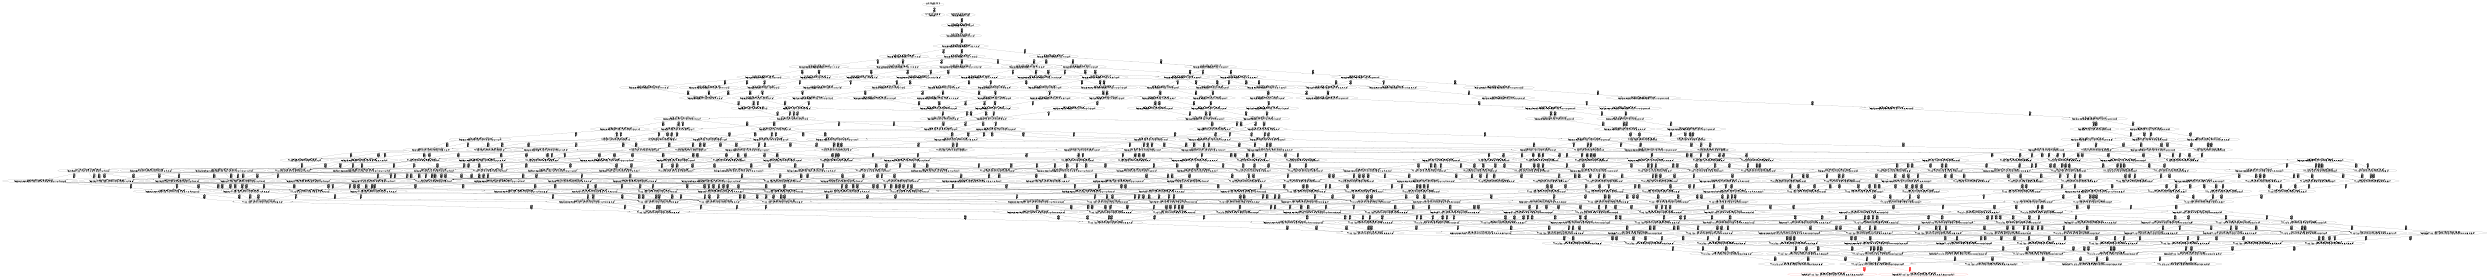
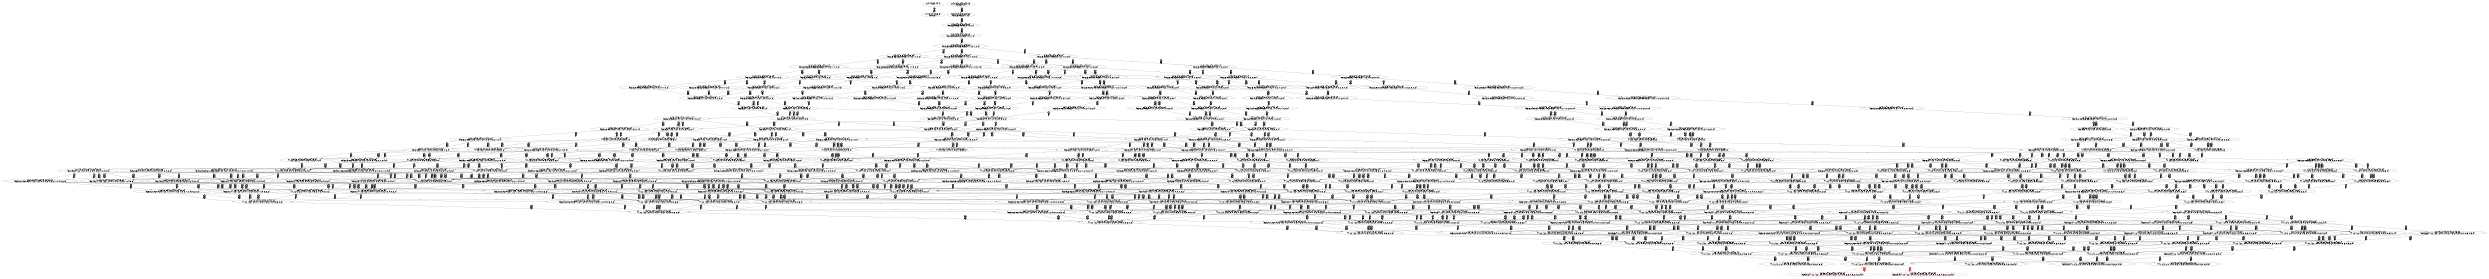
node "S2: [20, 20] [20, 20] [20, 26] [67, 85] {T0J1:67-85}{1, 2}": added
